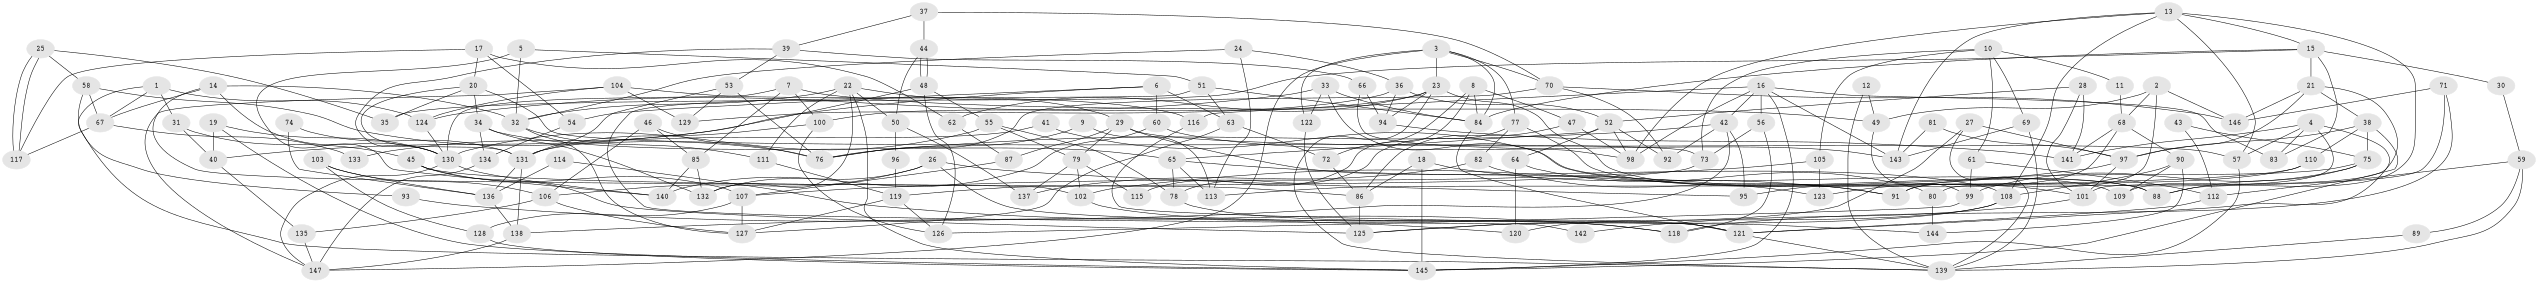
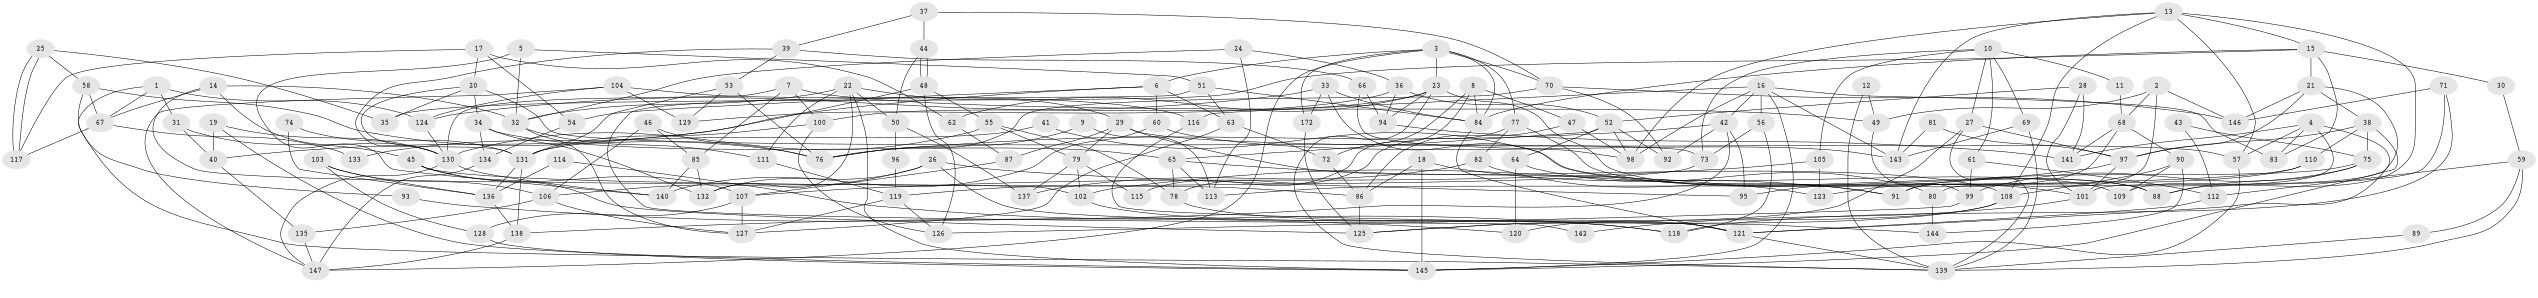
edge "3" -- "6": added
edge "10" -- "27": added
node "122": label "122" -> "172"
